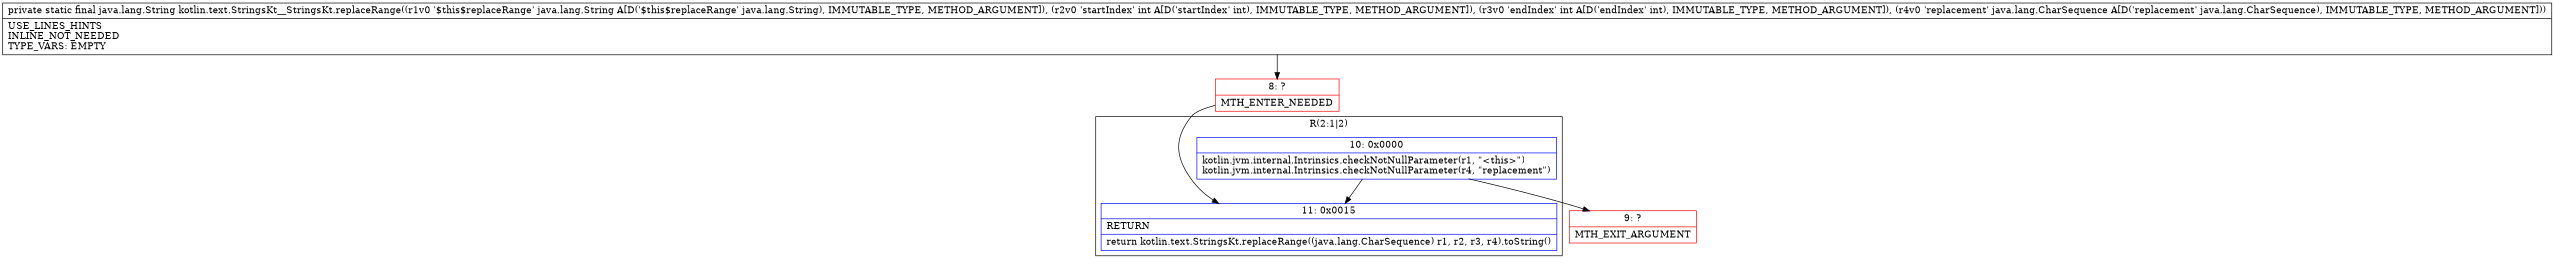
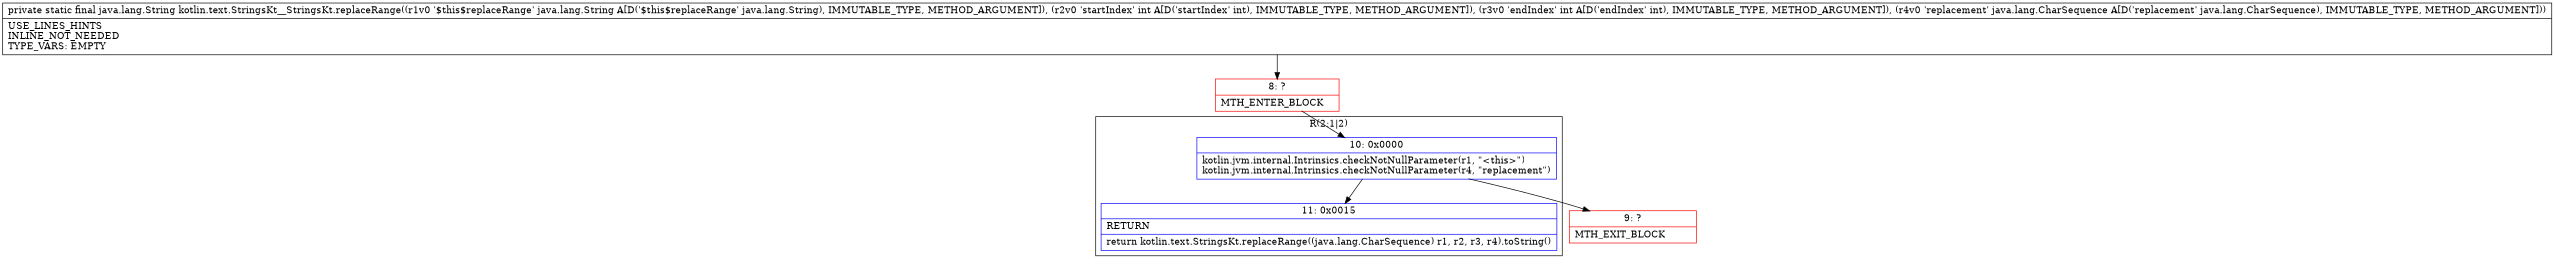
node "8: ?": text "MTH_ENTER_NEEDED" -> "MTH_ENTER_BLOCK"
edge "8: ?" -> "11: 0x0015": now "8: ?" -> "10: 0x0000"
node "9: ?": text "MTH_EXIT_ARGUMENT" -> "MTH_EXIT_BLOCK"
